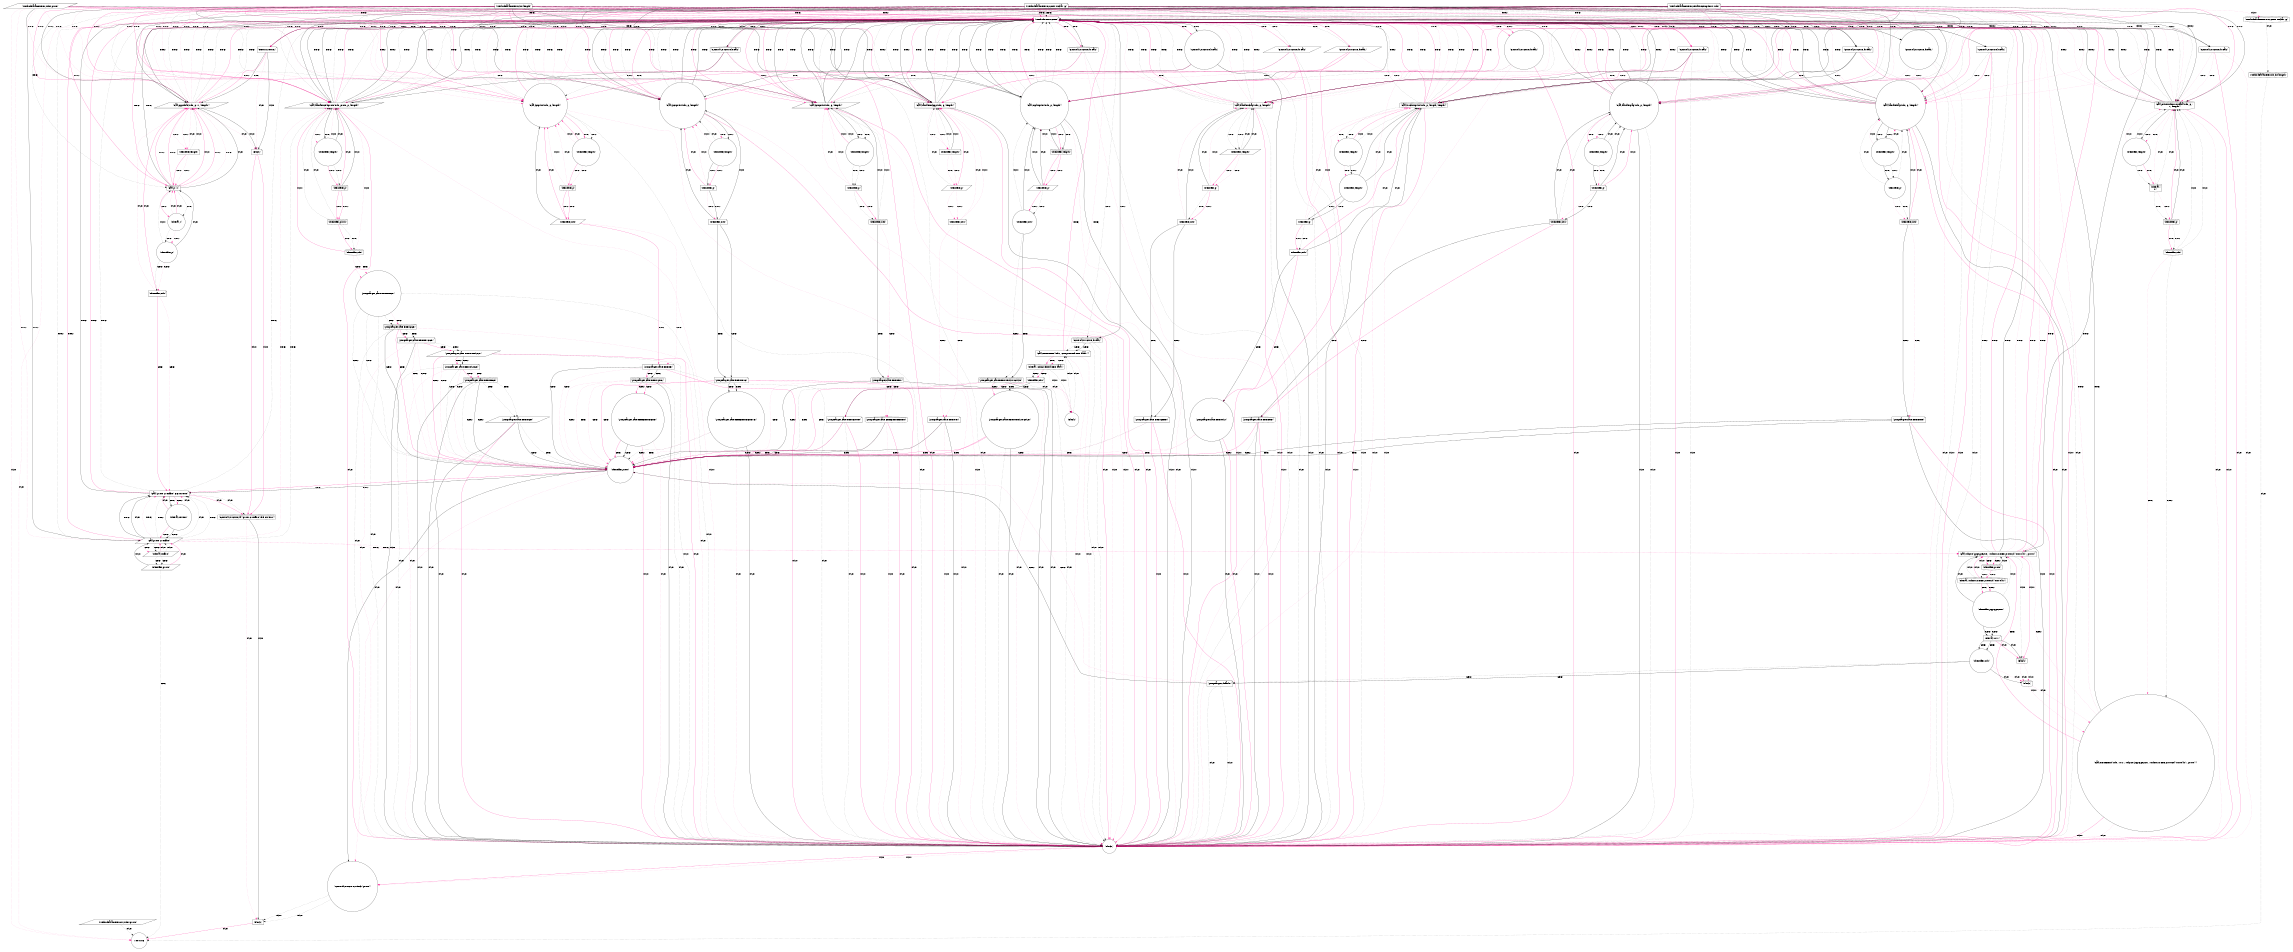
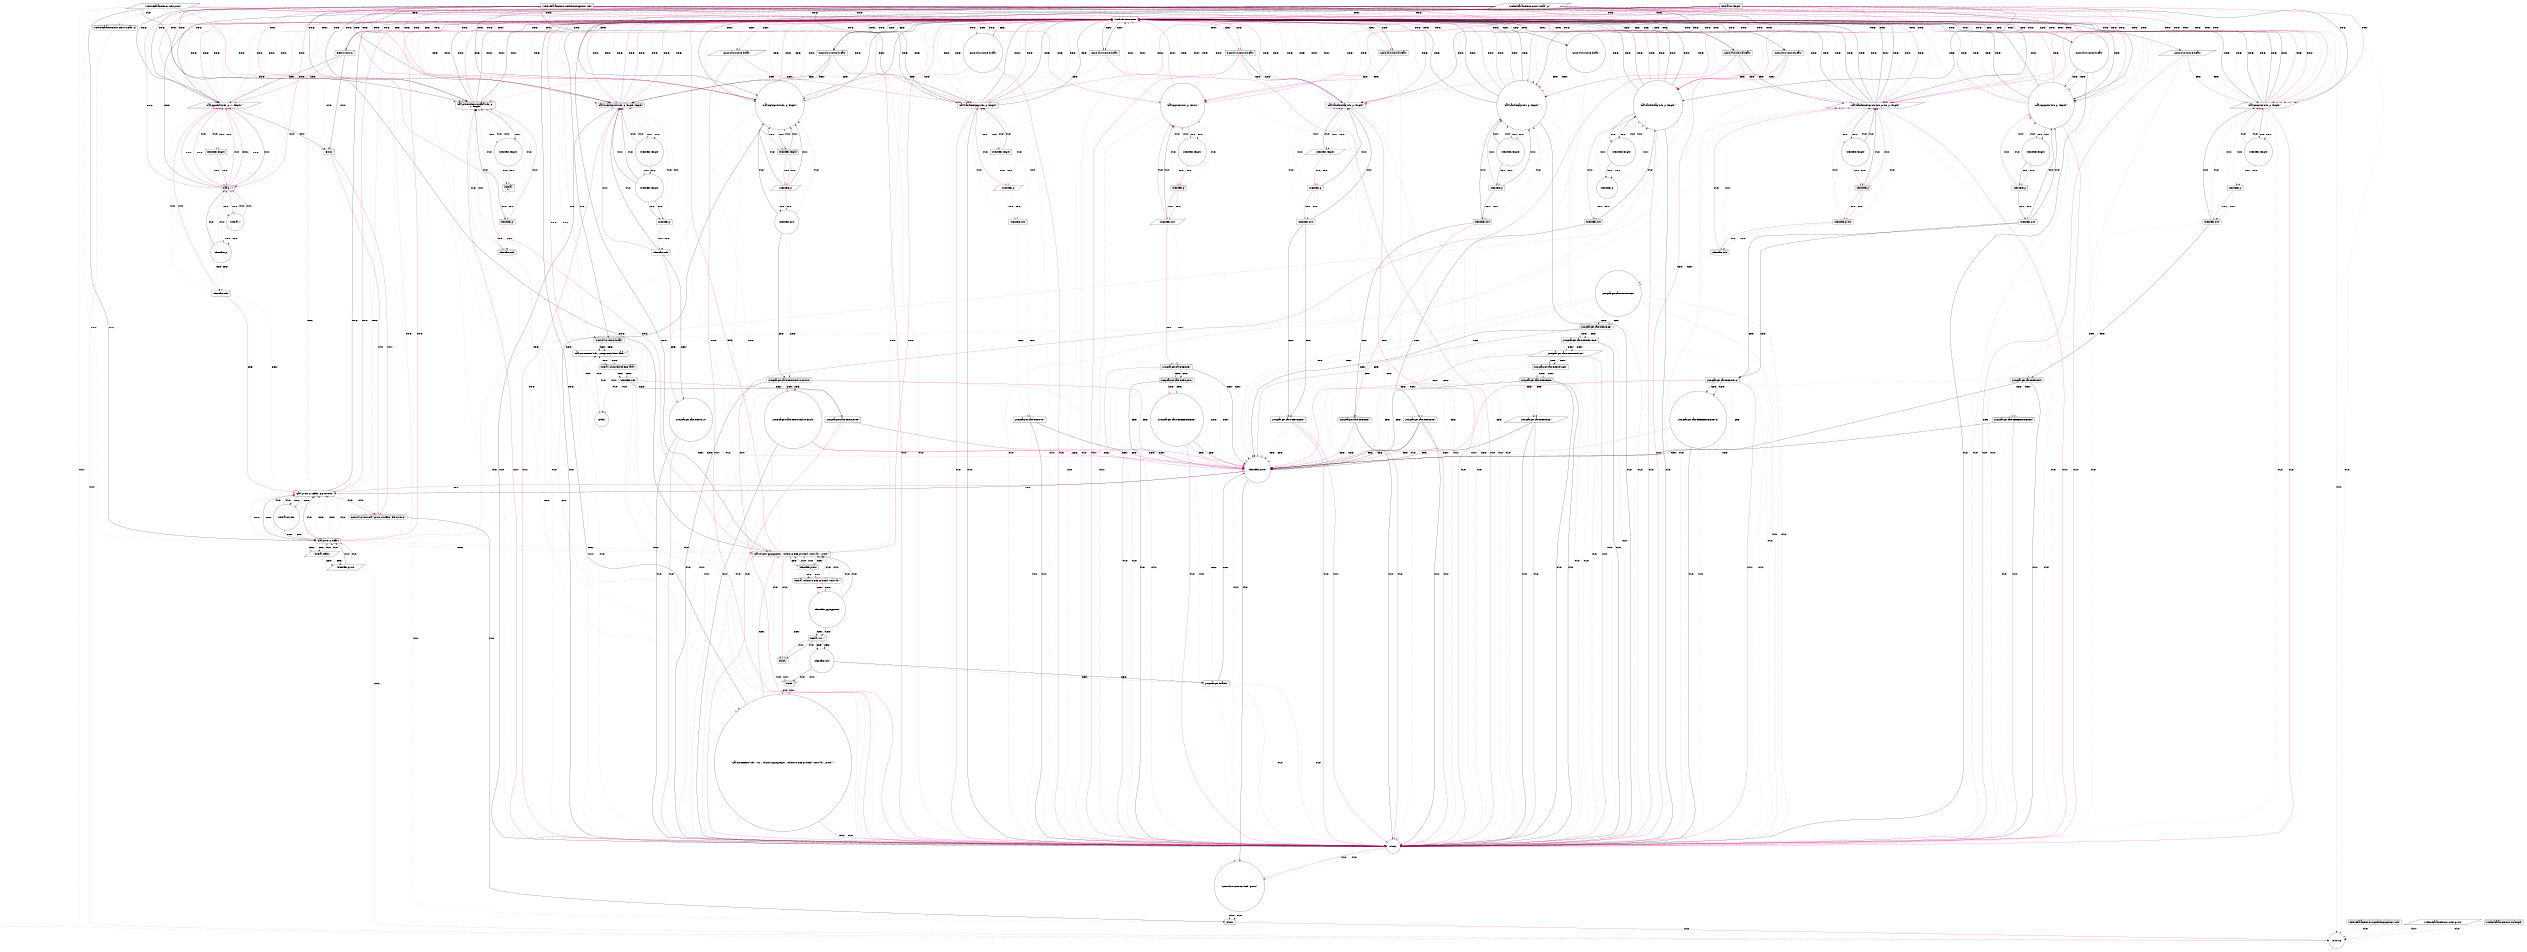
node "(MethodParameterIn,int length)": label "(MethodParameterIn,int length)" -> "(Literal,int length)"
node "(MethodParameterIn,const u_char *p)": shape note -> parallelogram
edge "(MethodReturn,RET)" -> "1000106": color deeppink -> black
edge "(MethodParameterOut,const u_char *p)" -> "(MethodParameterOut,int length)": now "(MethodParameterOut,const u_char *p)" -> "1000106"
edge "(MethodParameterIn,const u_char *p)" -> "1000106": added, label "AST:"
node "(Call,ip_print(ndo, p, length))": label "(Call,ip_print(ndo, p, length))" -> "(Call,ip_print(ndo, p, return))"
node "(Call,proto & 0xff00)": shape parallelogram -> cylinder
node "(MethodParameterOut,netdissect_options *ndo)": added
